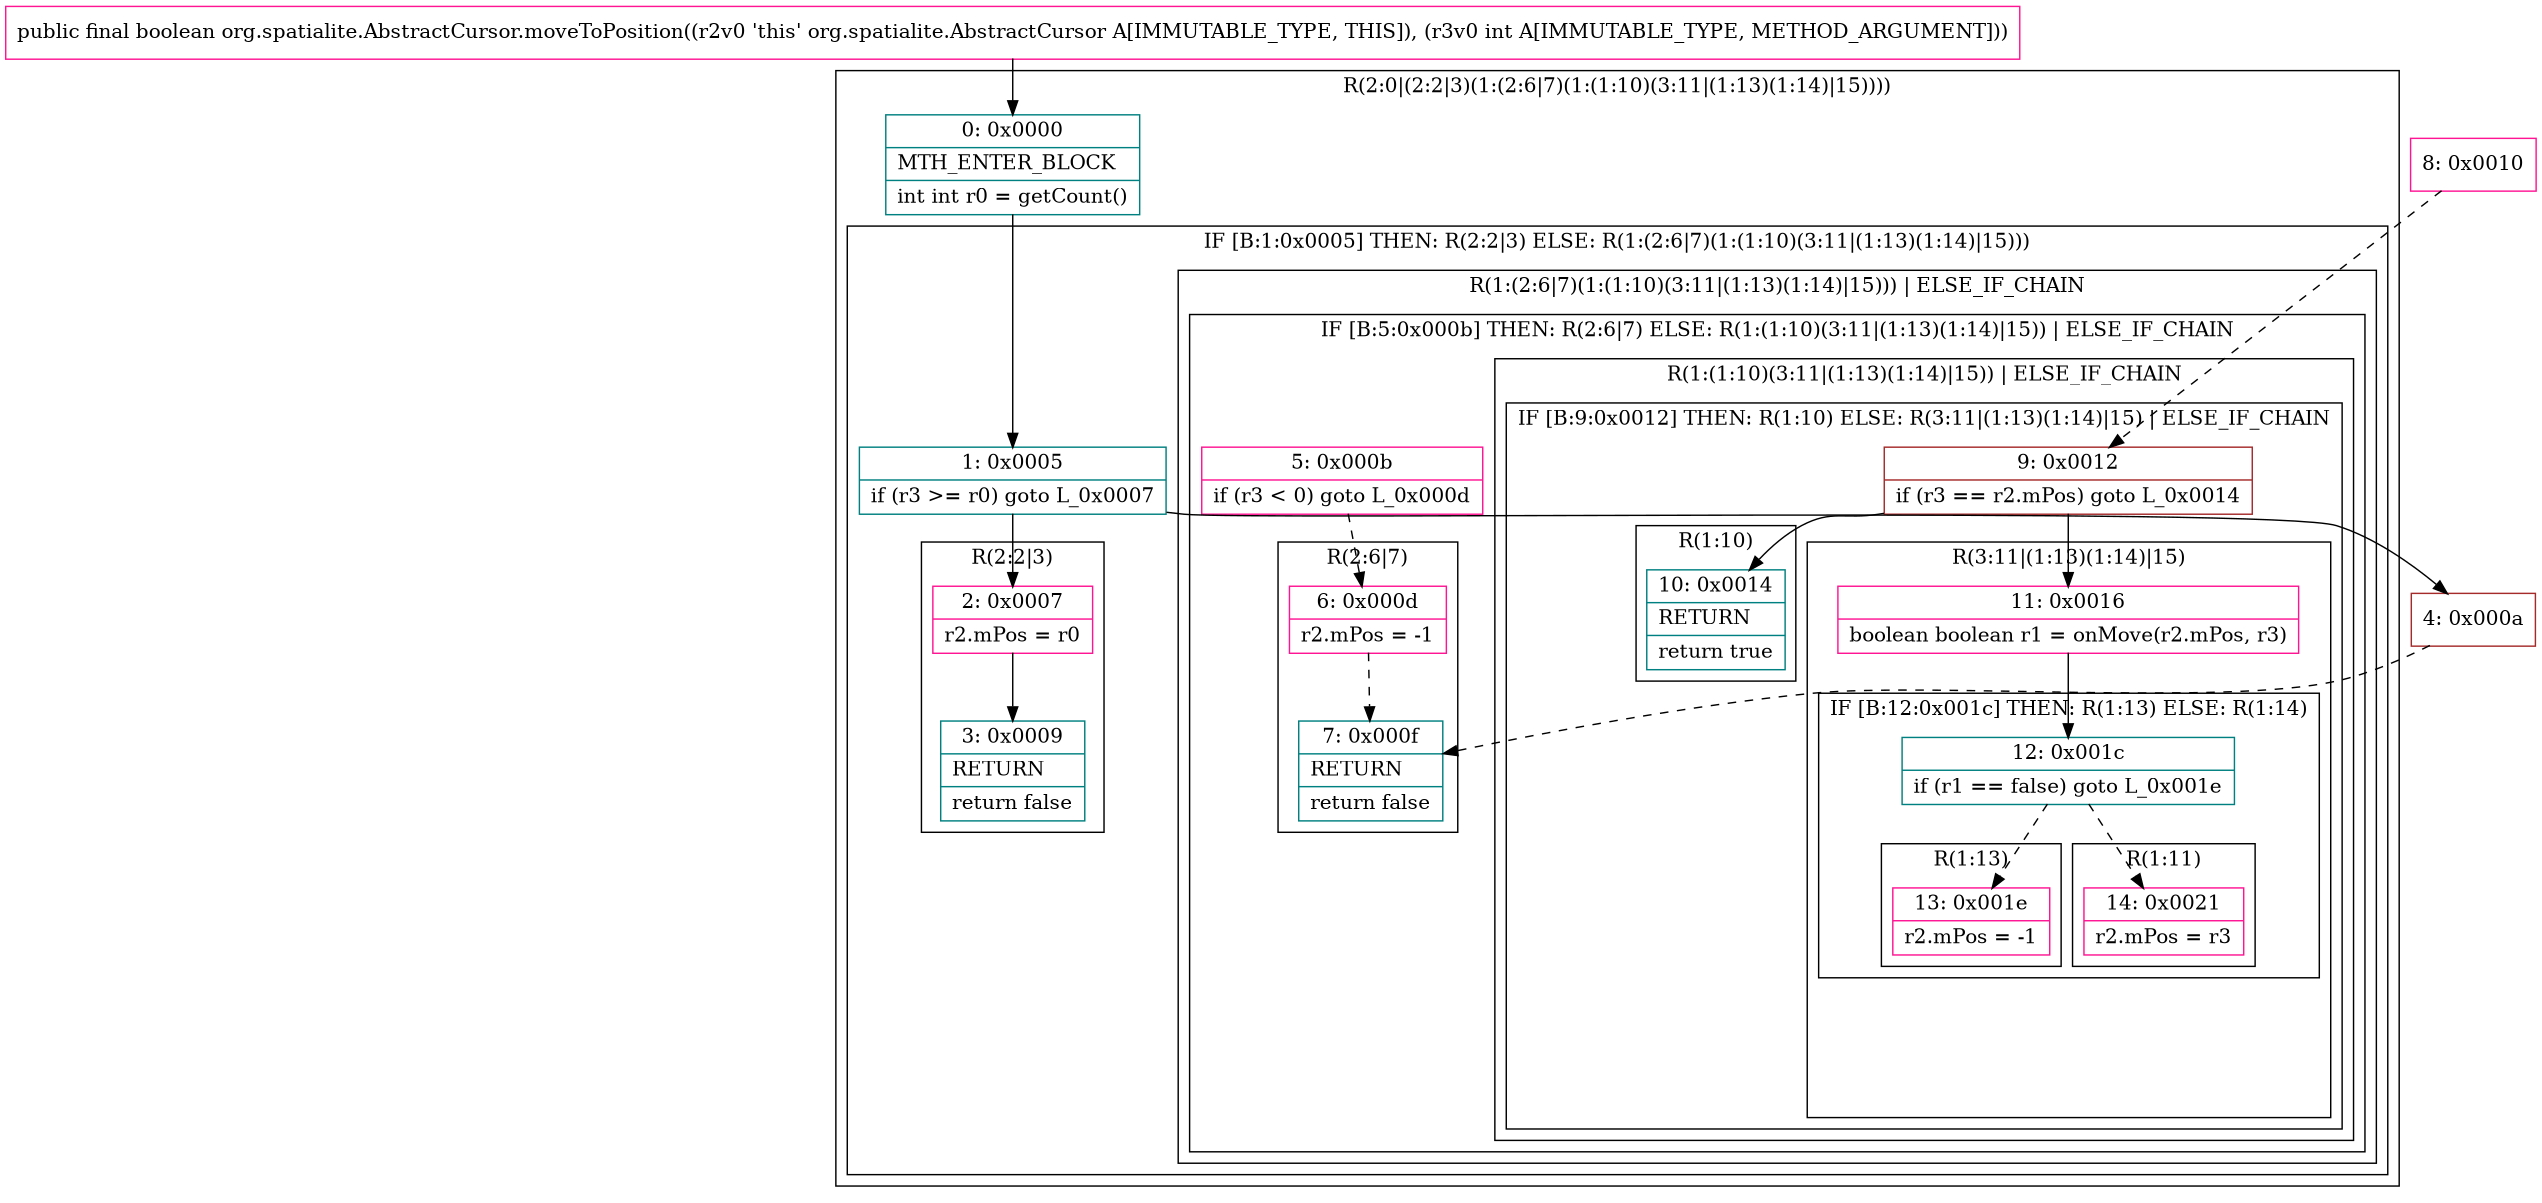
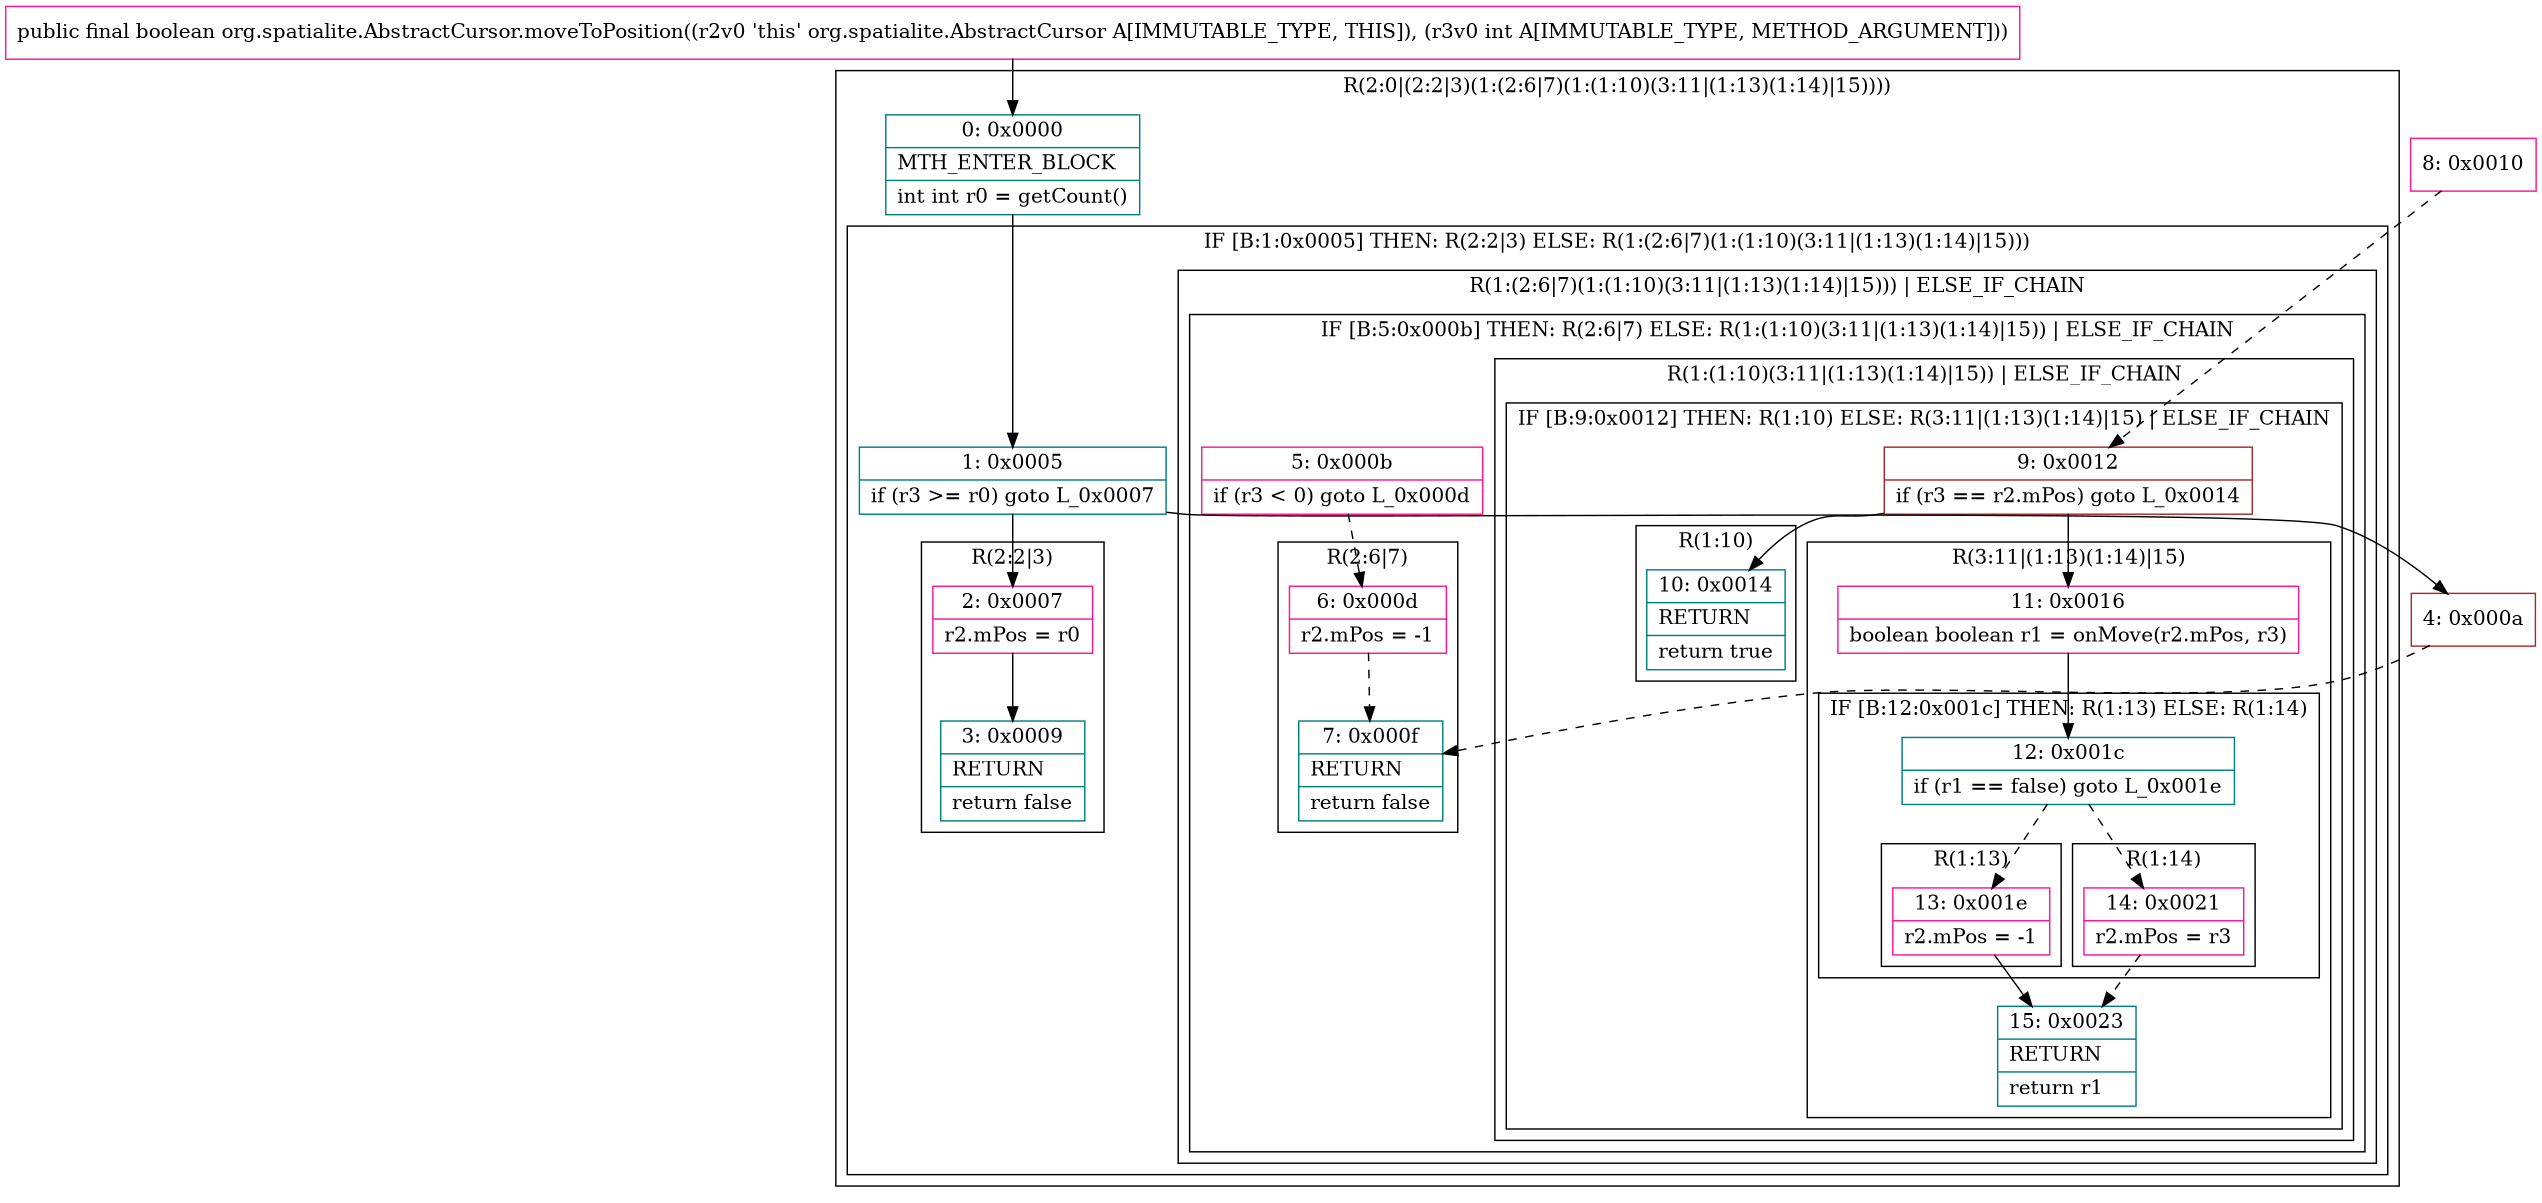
cluster "R(1:11)": label "R(1:11)" -> "R(1:14)"
node "15: 0x0023": added
